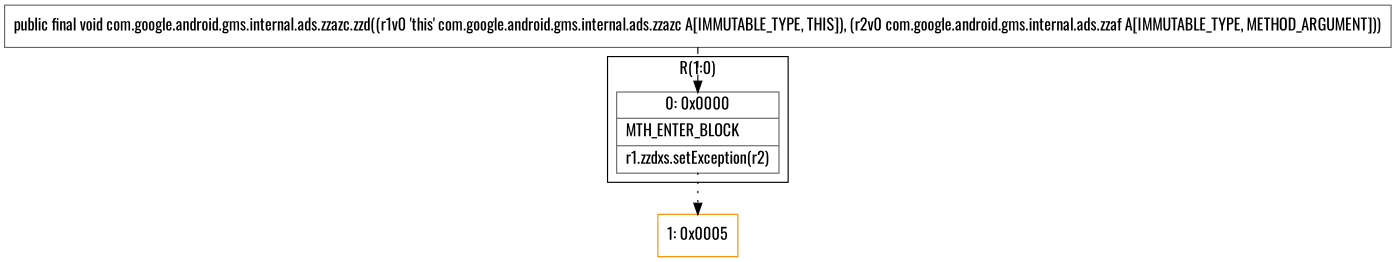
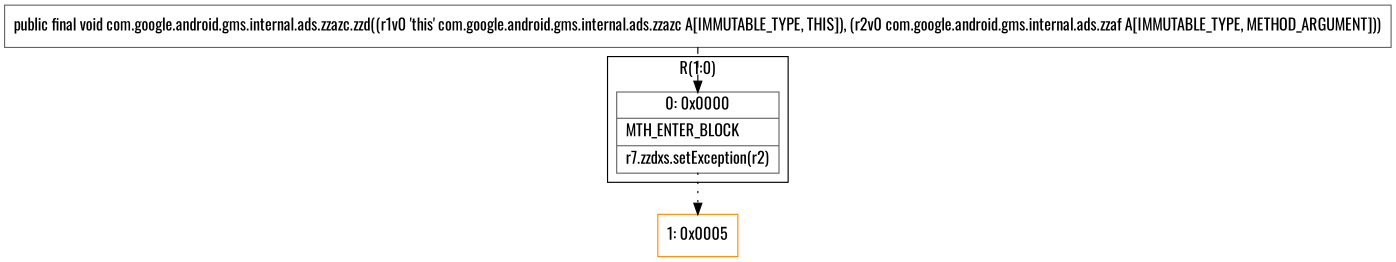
node "0: 0x0000": text "r1.zzdxs.setException(r2)" -> "r7.zzdxs.setException(r2)"
